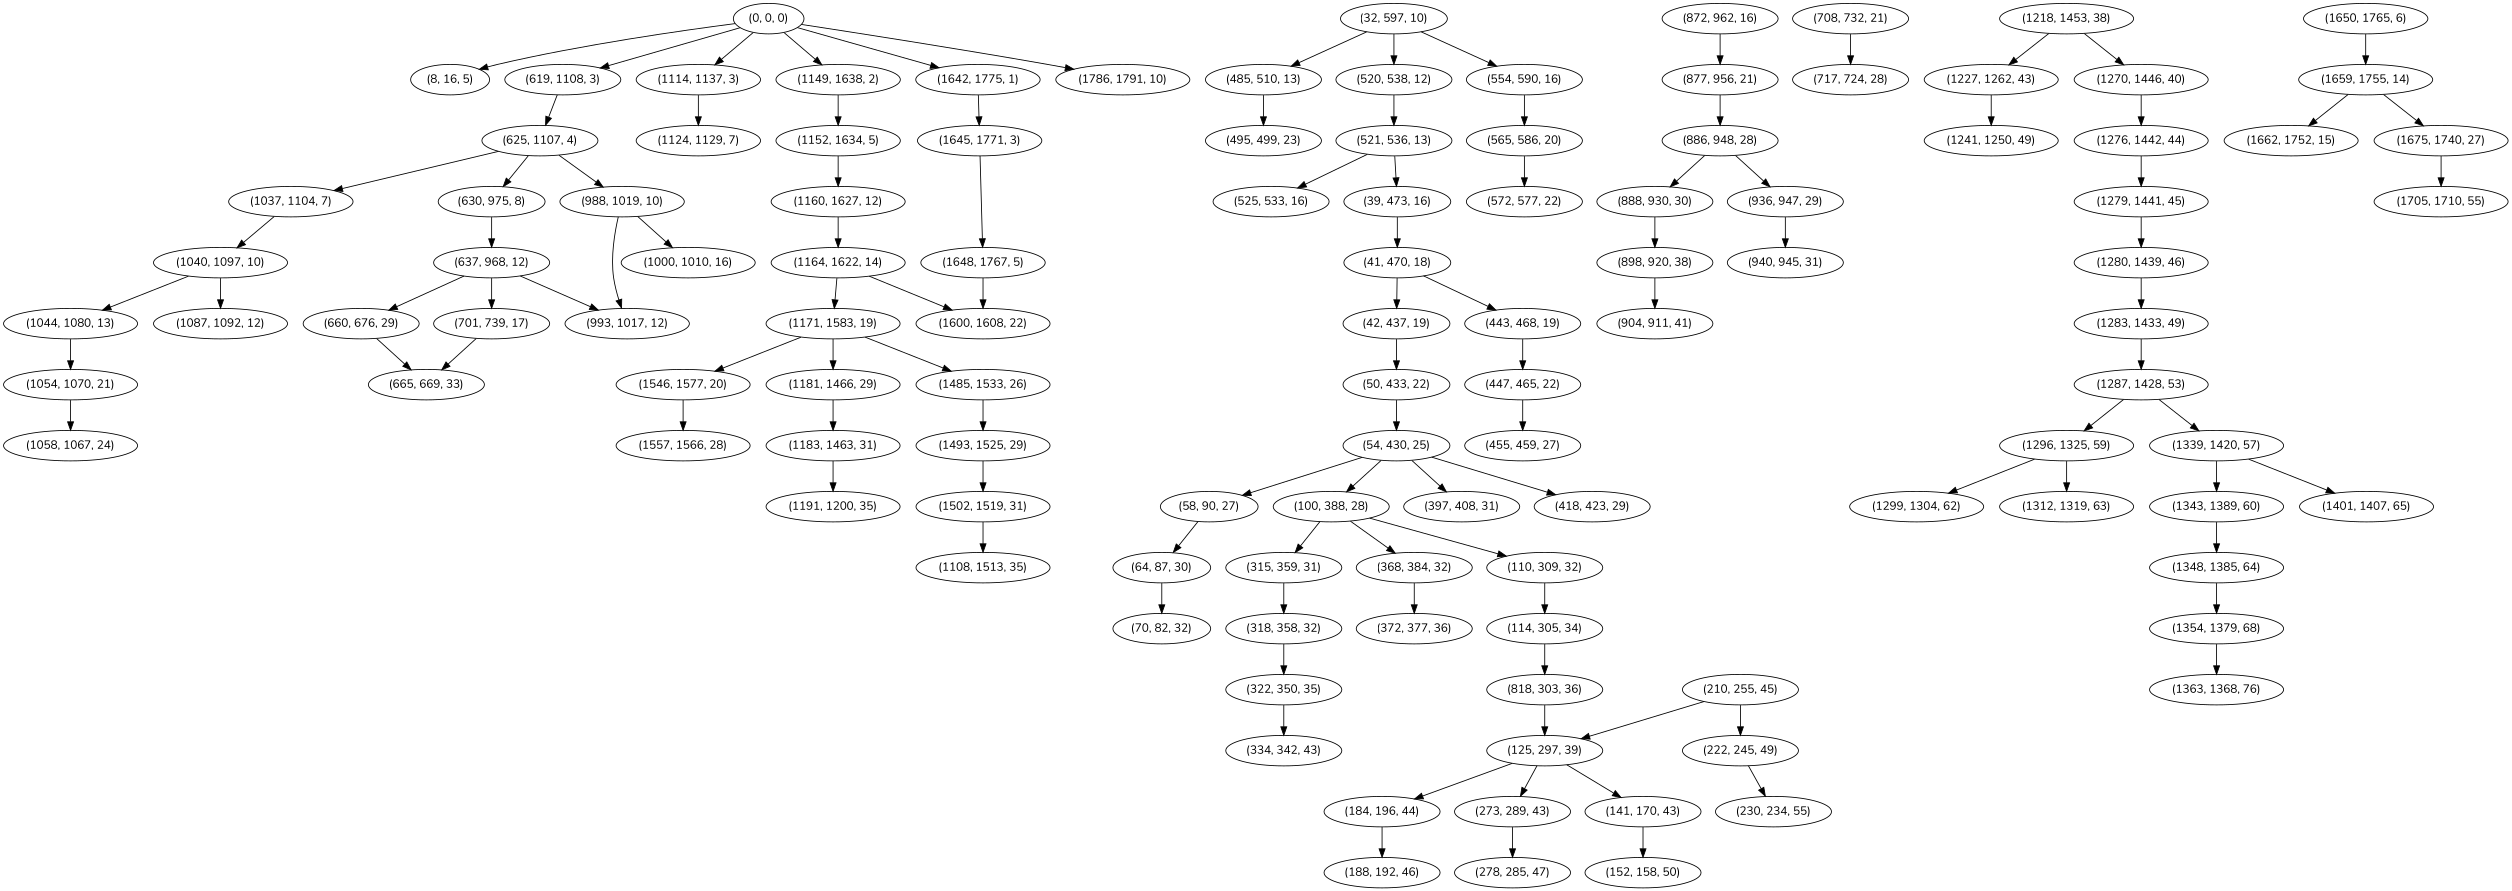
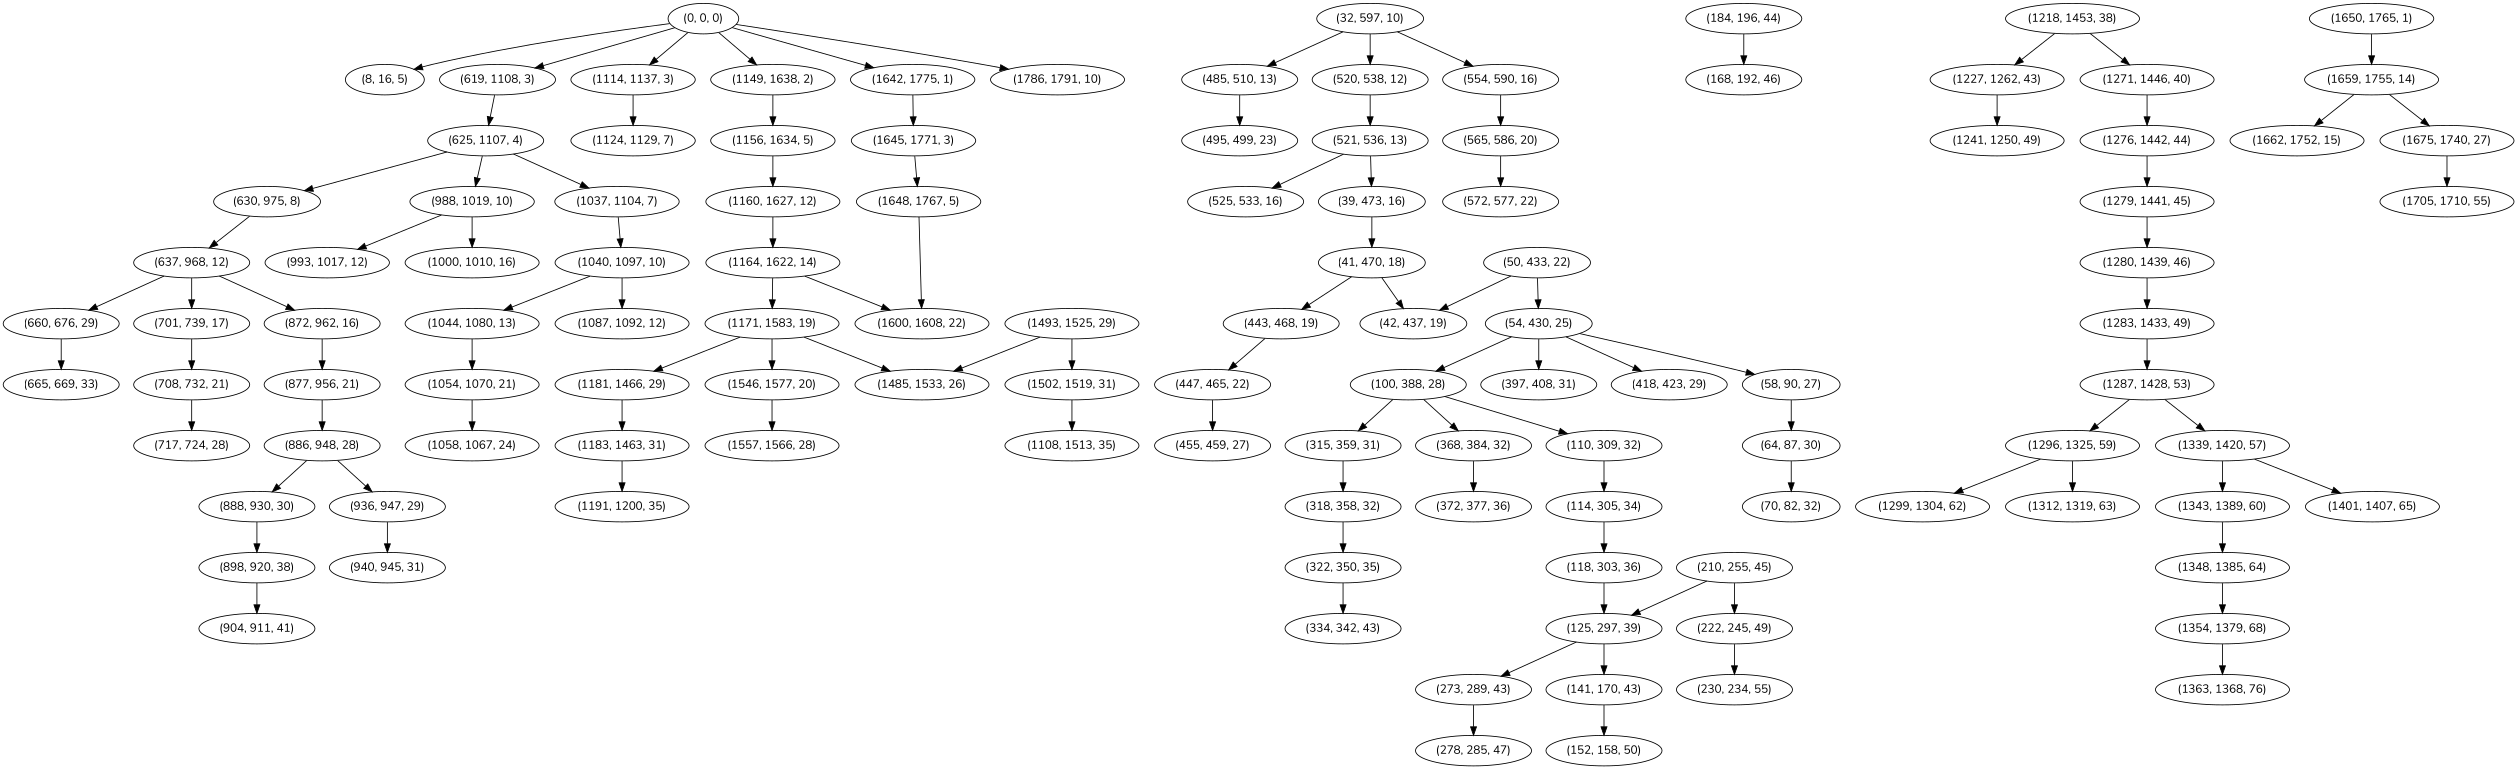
node "(1650, 1765, 6)": label "(1650, 1765, 6)" -> "(1650, 1765, 1)"
node "(1270, 1446, 40)": label "(1270, 1446, 40)" -> "(1271, 1446, 40)"
node "(1152, 1634, 5)": label "(1152, 1634, 5)" -> "(1156, 1634, 5)"
edge "(637, 968, 12)" -> "(993, 1017, 12)": now "(637, 968, 12)" -> "(872, 962, 16)"
edge "(42, 437, 19)" -> "(50, 433, 22)": reversed
edge "(701, 739, 17)" -> "(665, 669, 33)": now "(701, 739, 17)" -> "(708, 732, 21)"
edge "(1485, 1533, 26)" -> "(1493, 1525, 29)": reversed
node "(818, 303, 36)": label "(818, 303, 36)" -> "(118, 303, 36)"
edge "(125, 297, 39)" -> "(184, 196, 44)": removed
node "(188, 192, 46)": label "(188, 192, 46)" -> "(168, 192, 46)"
